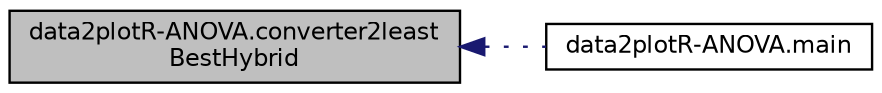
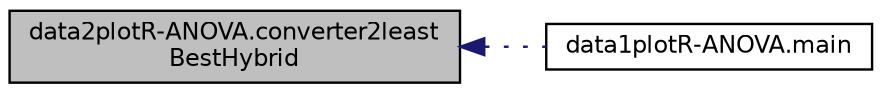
node "data2plotR-ANOVA.main": label "data2plotR-ANOVA.main" -> "data1plotR-ANOVA.main"
